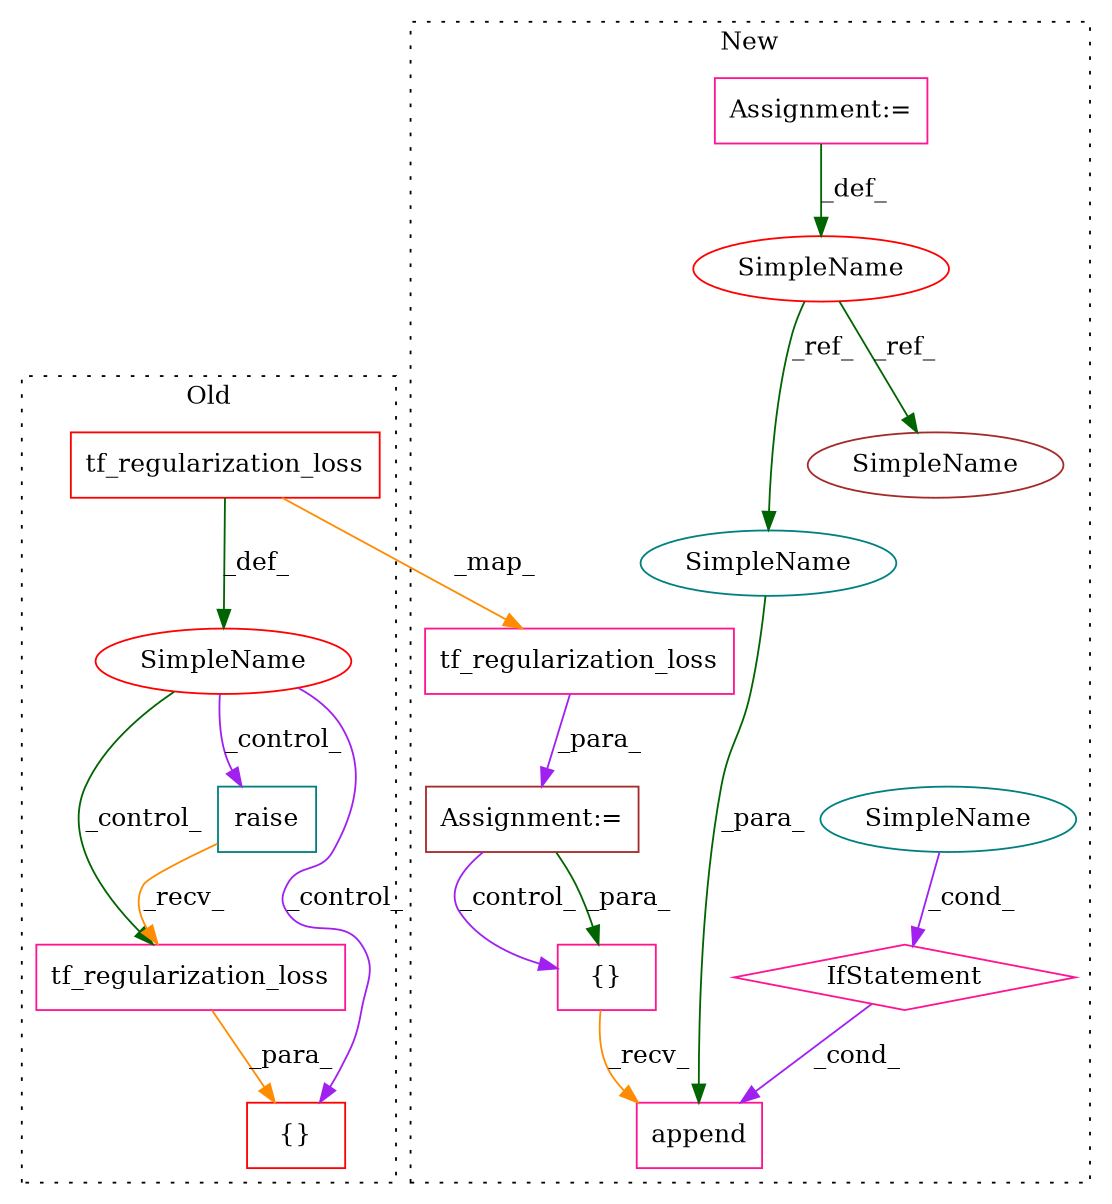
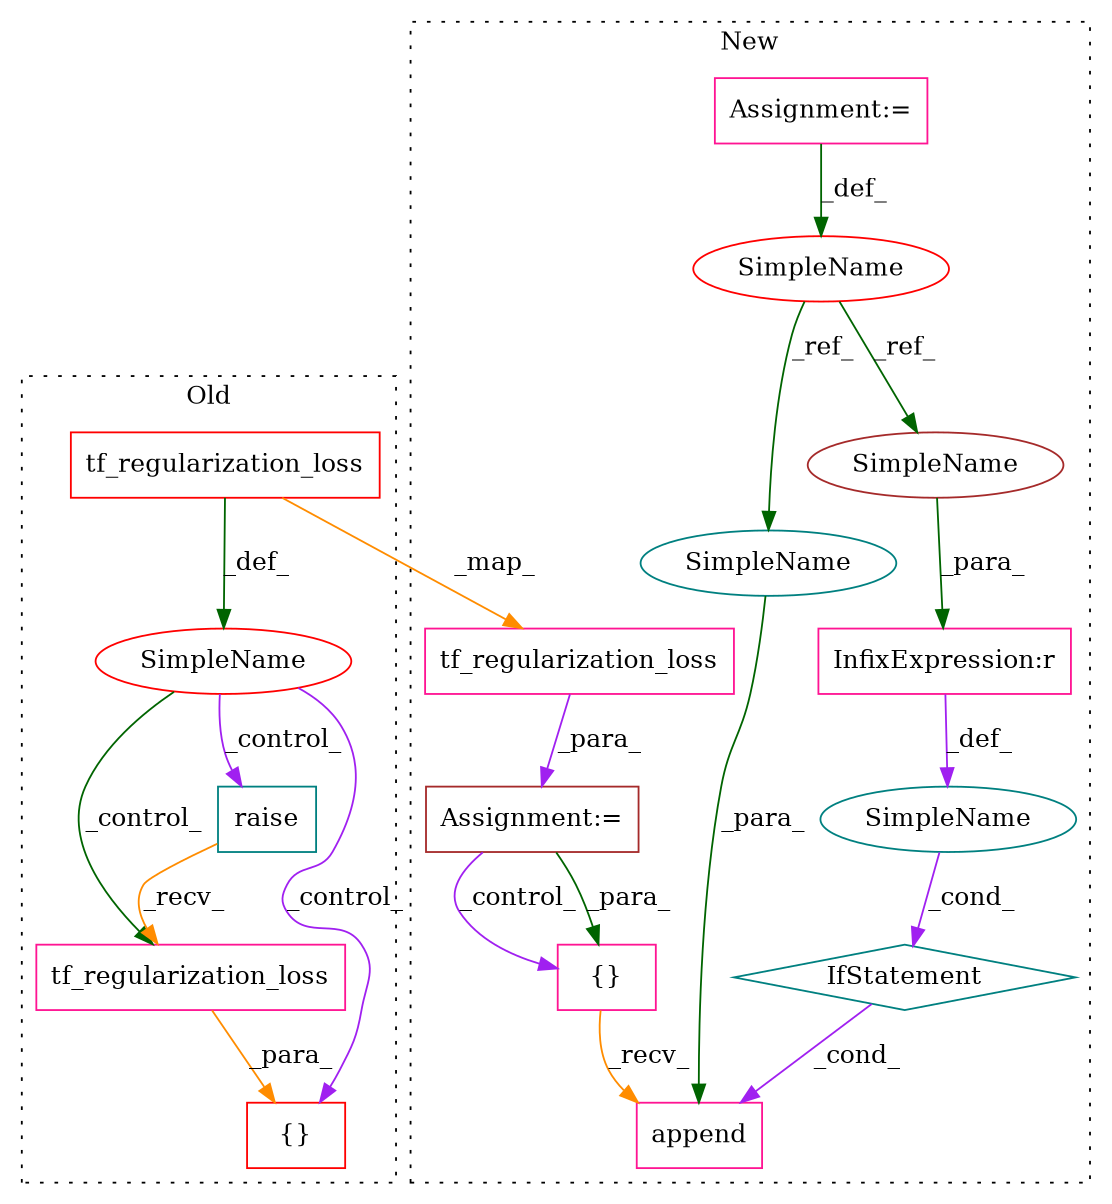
node "InfixExpression:r": added
node "IfStatement": color deeppink -> teal
